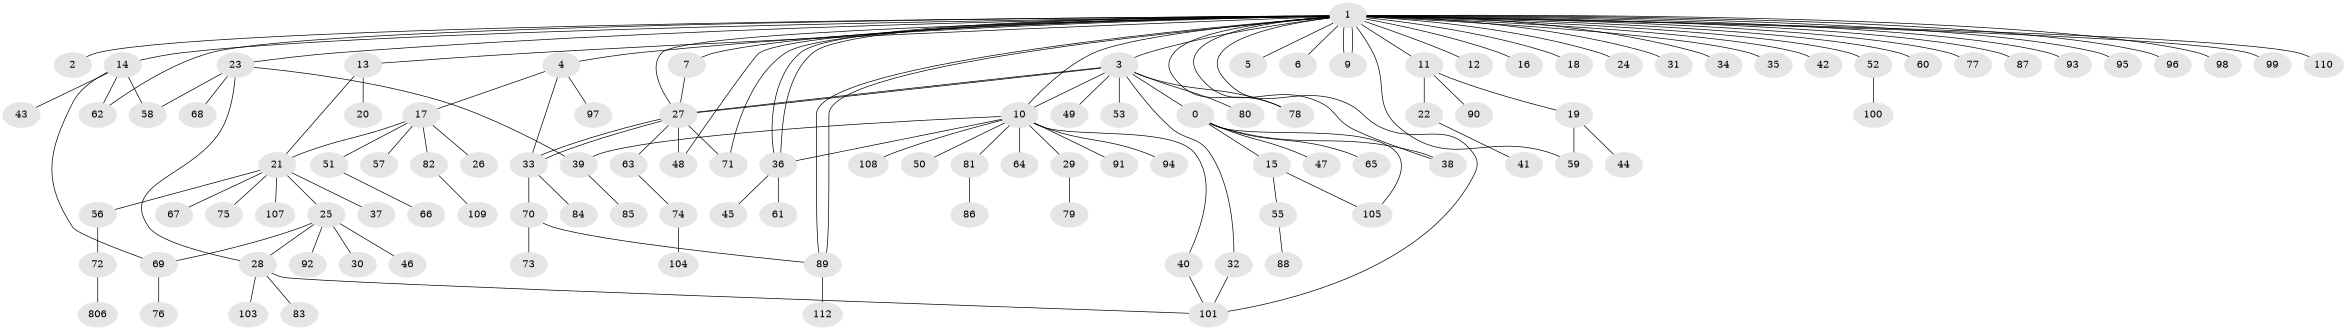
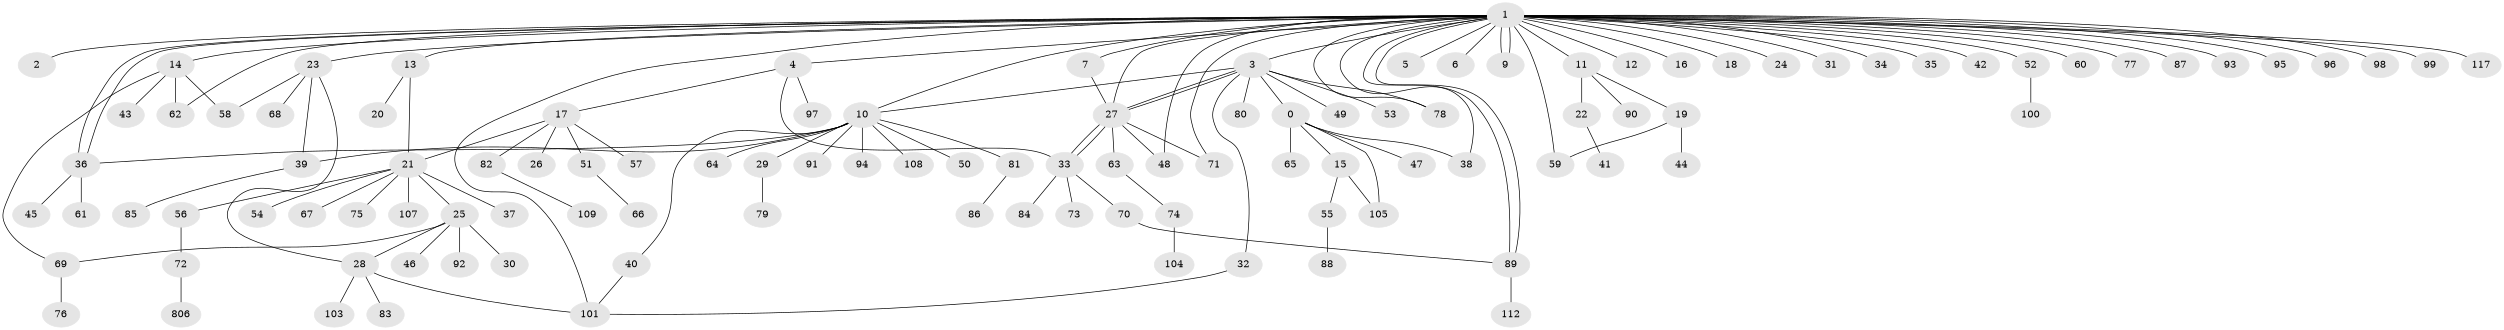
node "110": label "110" -> "117"
node "54": added
edge "70" -- "73": now "33" -- "73"
